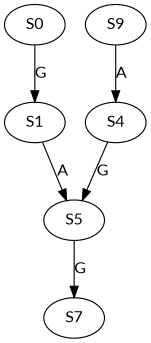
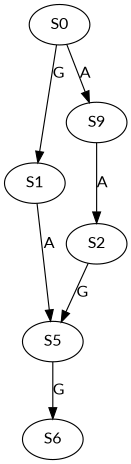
edge "S0" -> "S9": added, label "A"
node "S4": label "S4" -> "S2"
node "S7": label "S7" -> "S6"
